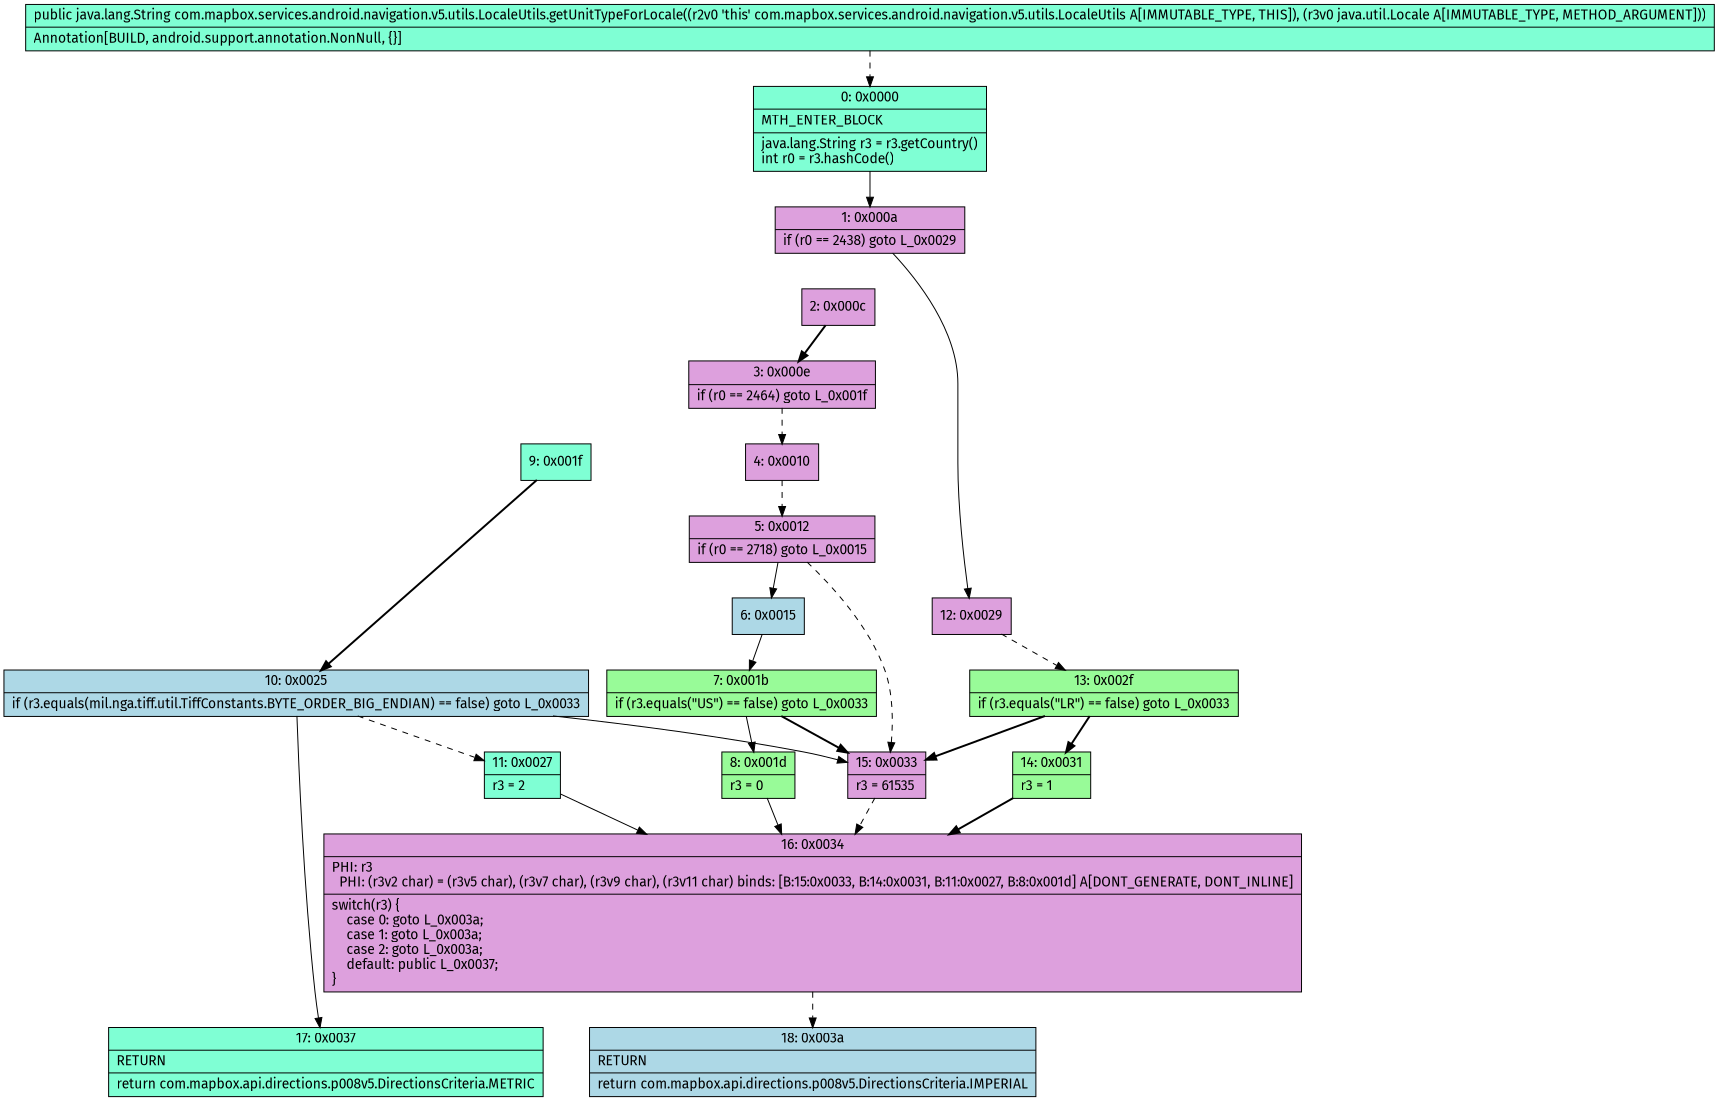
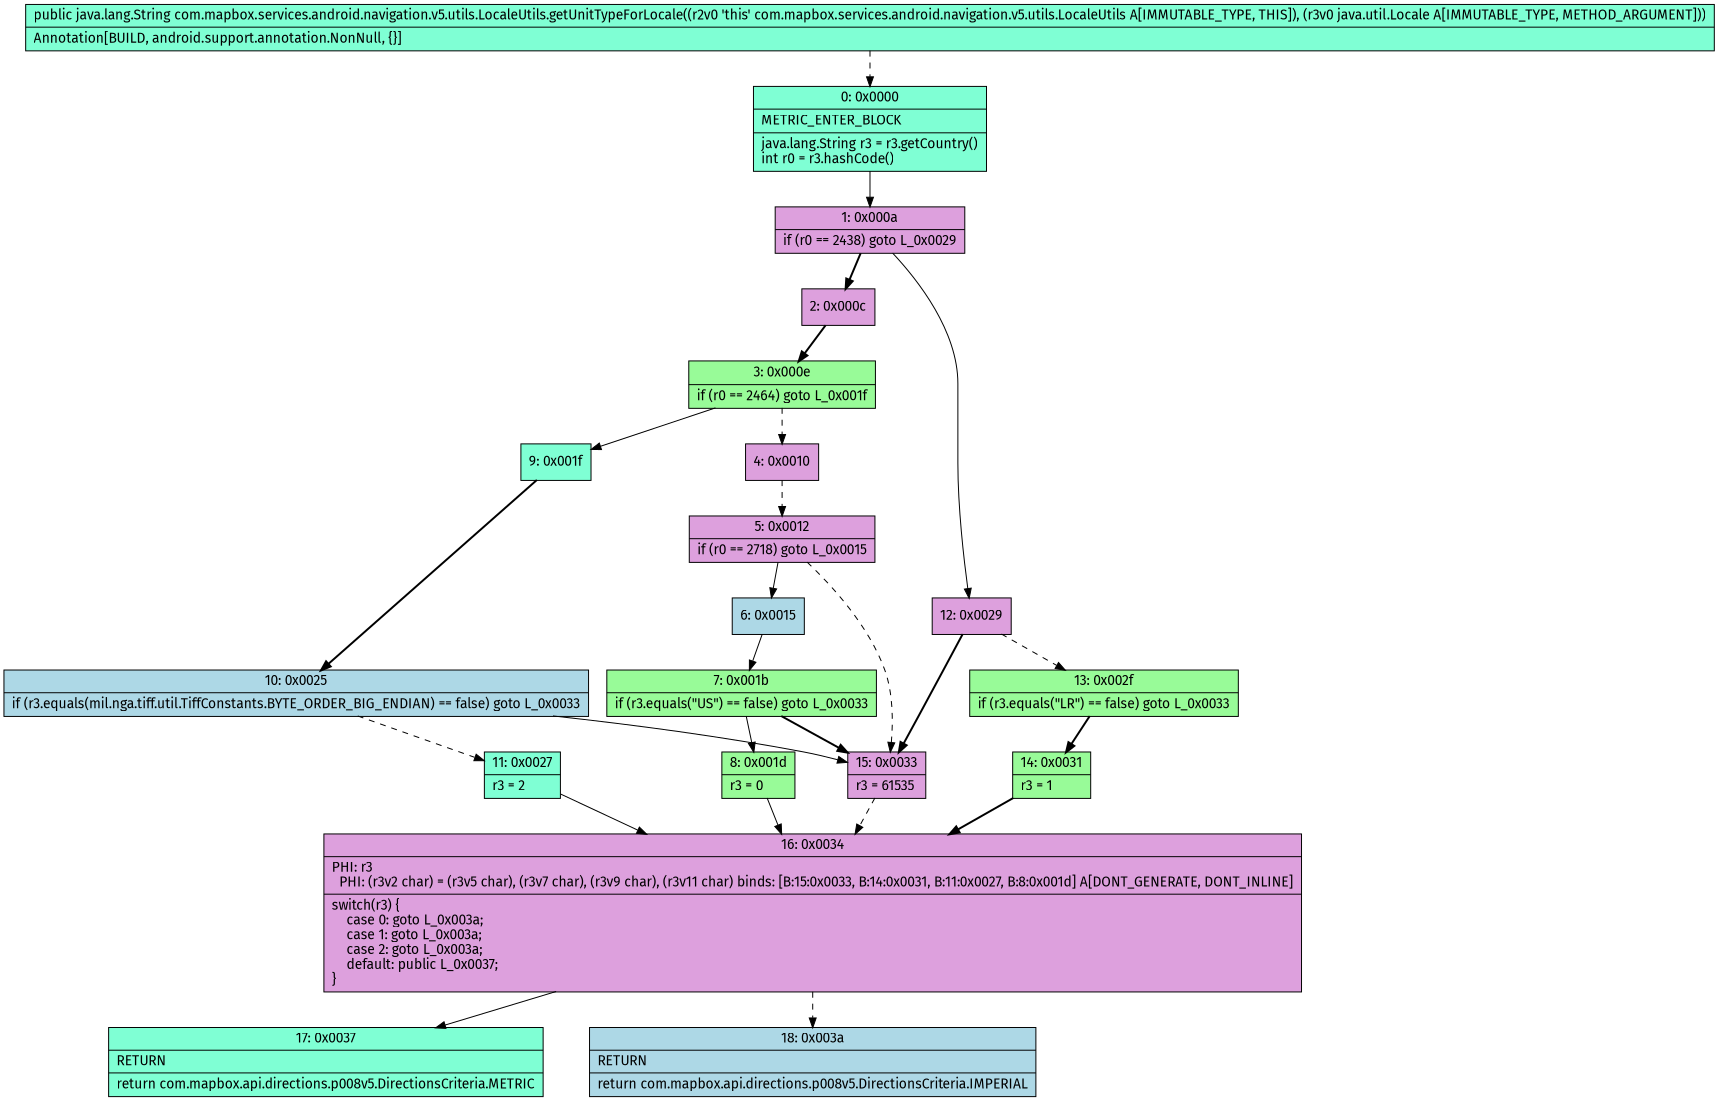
node "0: 0x0000": text "MTH_ENTER_BLOCK" -> "METRIC_ENTER_BLOCK"
edge "1: 0x000a" -> "2: 0x000c": added
node "3: 0x000e": fillcolor plum -> palegreen
edge "3: 0x000e" -> "9: 0x001f": added
edge "13: 0x002f" -> "15: 0x0033": now "12: 0x0029" -> "15: 0x0033"
edge "10: 0x0025" -> "17: 0x0037": now "16: 0x0034" -> "17: 0x0037"
